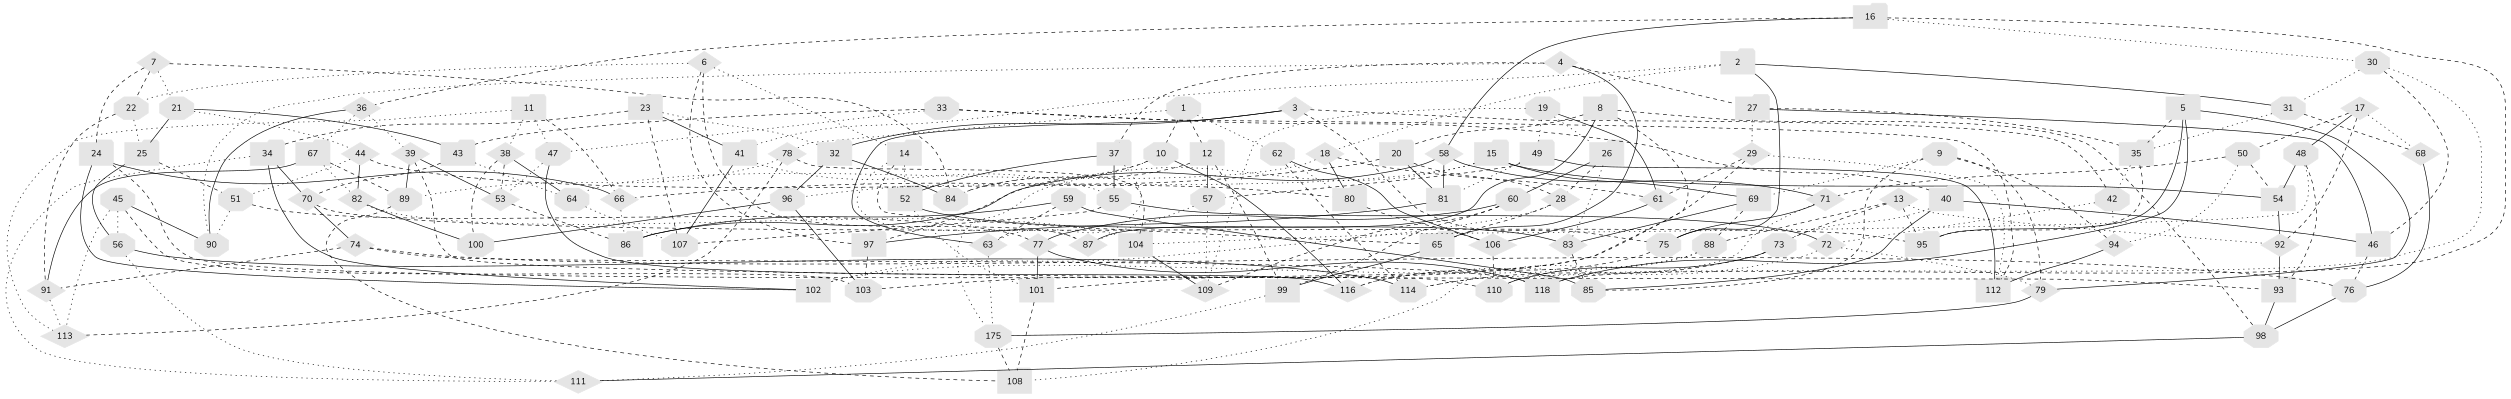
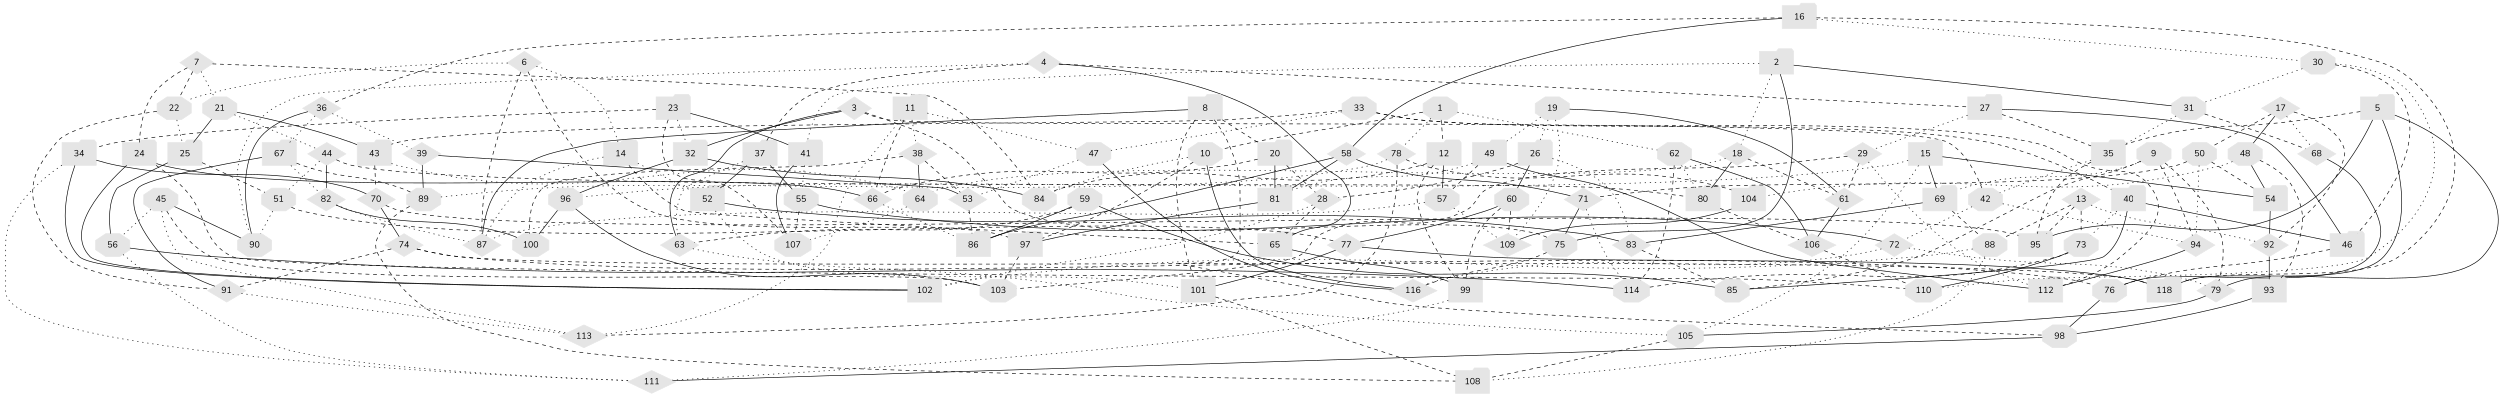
edge "82" -- "104": now "82" -- "87"
edge "39" -- "93": removed
node "175": label "175" -> "105"
